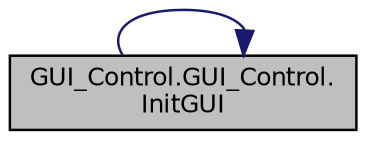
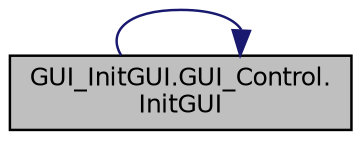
node "GUI_Control.GUI_Control. InitGUI": label "GUI_Control.GUI_Control. InitGUI" -> "GUI_InitGUI.GUI_Control. InitGUI"
